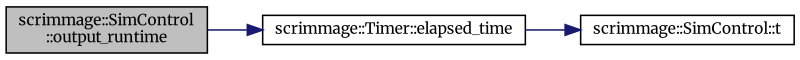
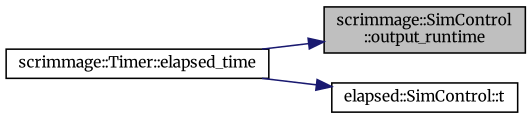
edge "scrimmage::SimControl ::output_runtime" -> "scrimmage::Timer::elapsed_time": reversed
node "scrimmage::SimControl::t": label "scrimmage::SimControl::t" -> "elapsed::SimControl::t"
